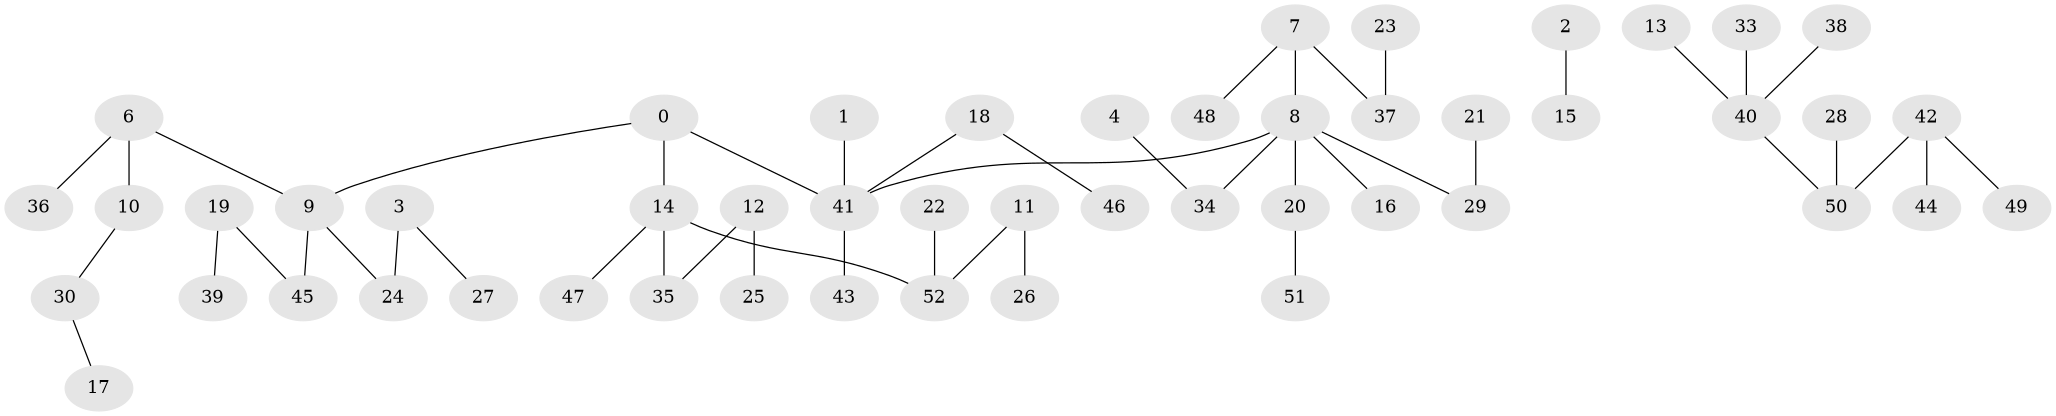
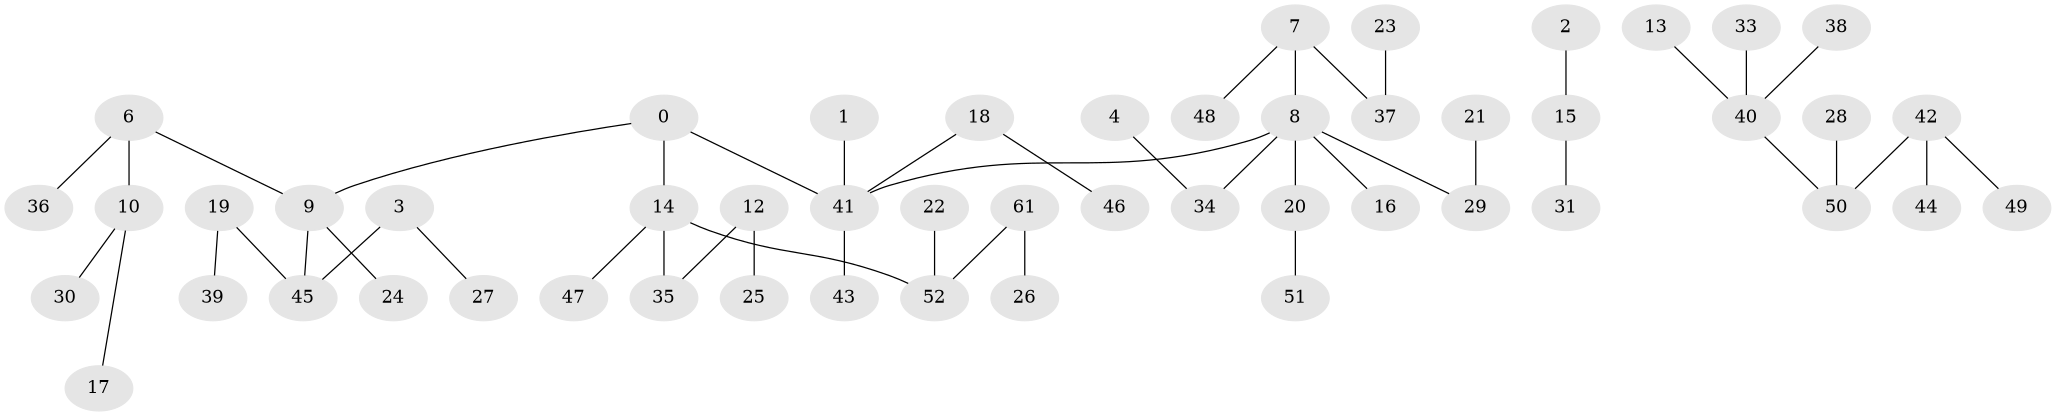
node "11": label "11" -> "61"
node "31": added
edge "3" -- "24": now "3" -- "45"
edge "30" -- "17": now "10" -- "17"
